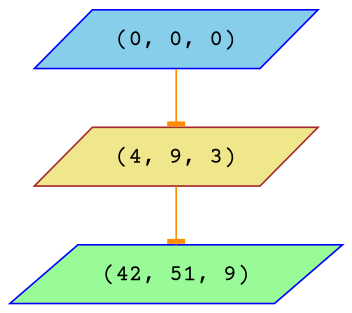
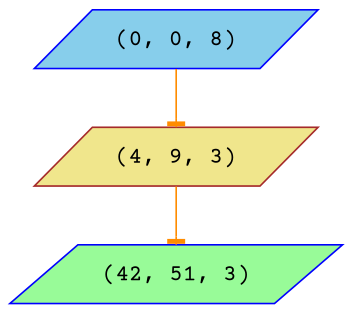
node "(0, 0, 0)": label "(0, 0, 0)" -> "(0, 0, 8)"
node "(42, 51, 9)": label "(42, 51, 9)" -> "(42, 51, 3)"
